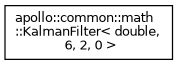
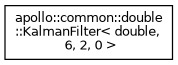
node "apollo::common::math ::KalmanFilter< double, 6, 2, 0 >": label "apollo::common::math ::KalmanFilter< double, 6, 2, 0 >" -> "apollo::common::double ::KalmanFilter< double, 6, 2, 0 >"
